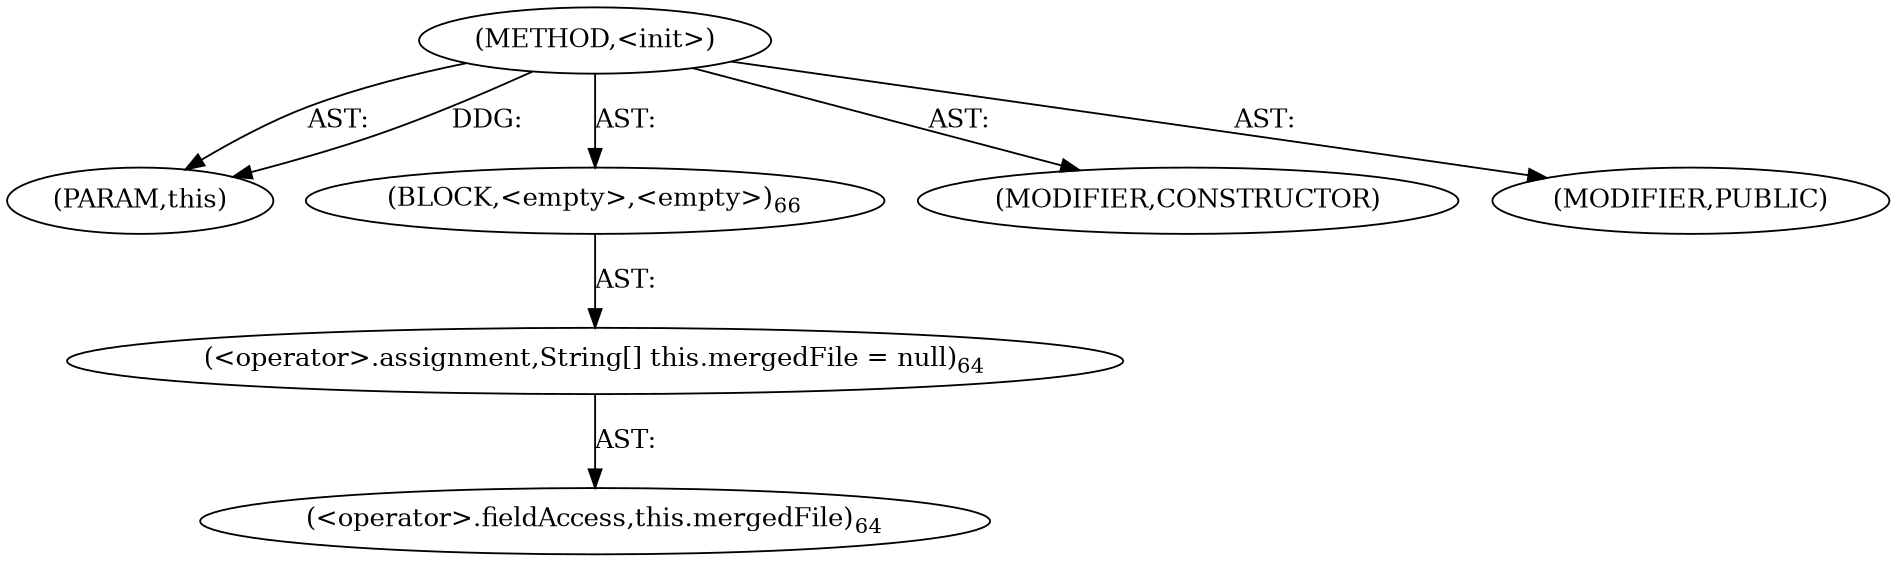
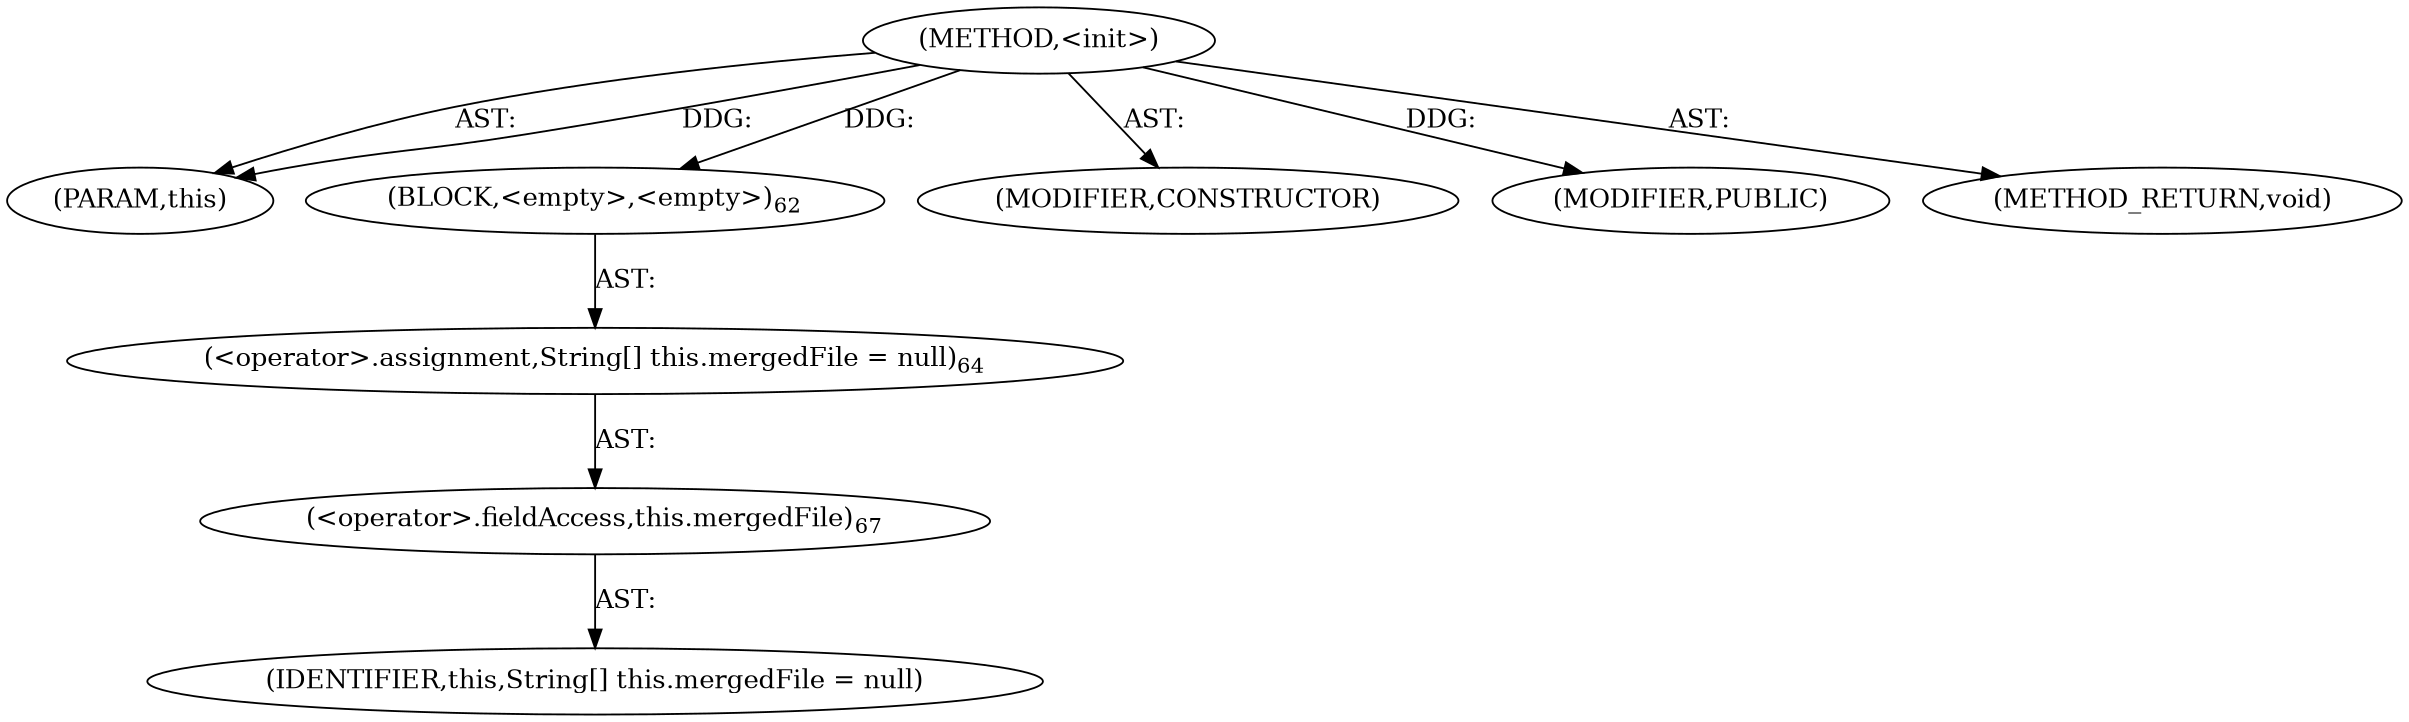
edge "(METHOD,<init>)" -> "(BLOCK,<empty>,<empty>)": label "AST: " -> "DDG: "
edge "(METHOD,<init>)" -> "(MODIFIER,PUBLIC)": label "AST: " -> "DDG: "
node "(BLOCK,<empty>,<empty>)": text "66" -> "62"
node "(METHOD_RETURN,void)": added
node "(<operator>.fieldAccess,this.mergedFile)": text "64" -> "67"
node "(IDENTIFIER,this,String[] this.mergedFile = null)": added
